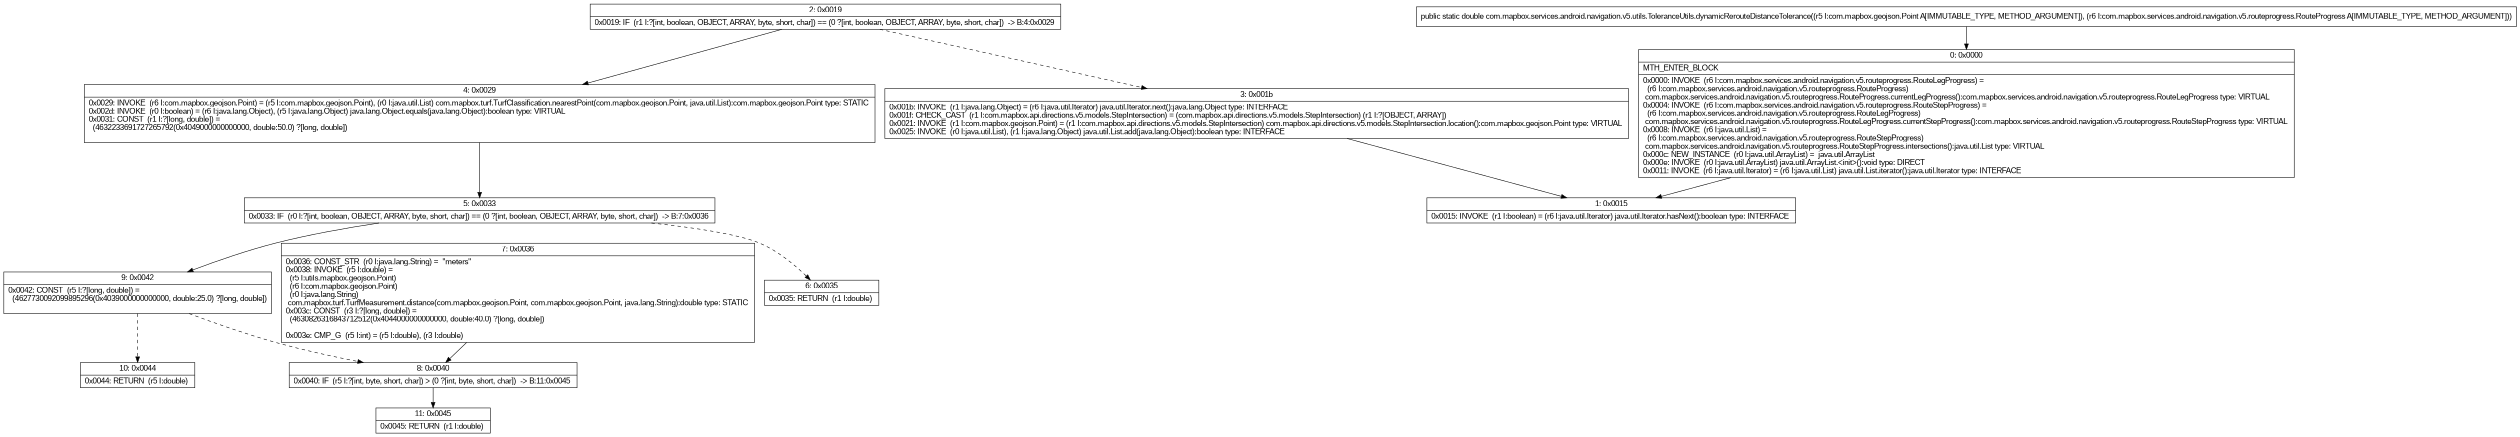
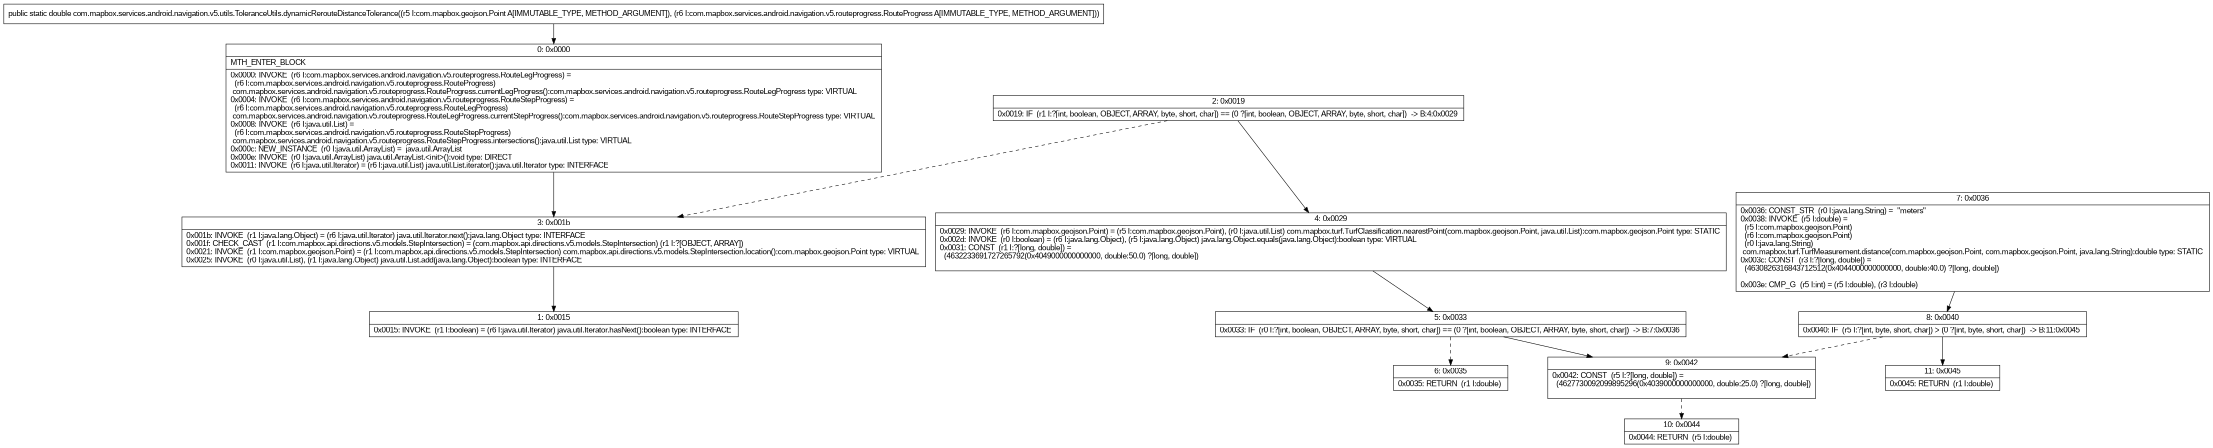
edge "0: 0x0000" -> "1: 0x0015": now "0: 0x0000" -> "3: 0x001b"
node "7: 0x0036": text "(r5 I:utils.mapbox.geojson.Point)" -> "(r5 I:com.mapbox.geojson.Point)"
edge "9: 0x0042" -> "8: 0x0040": reversed
